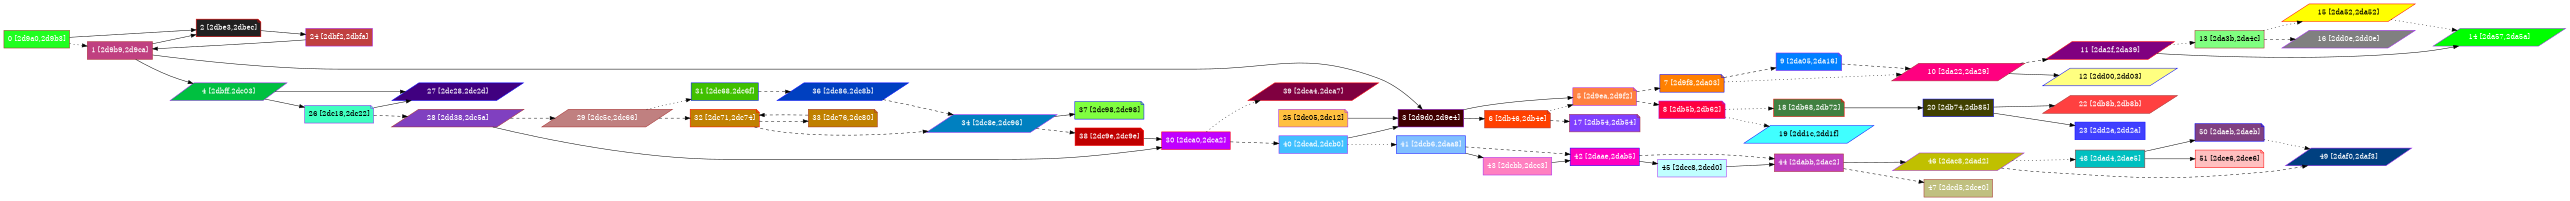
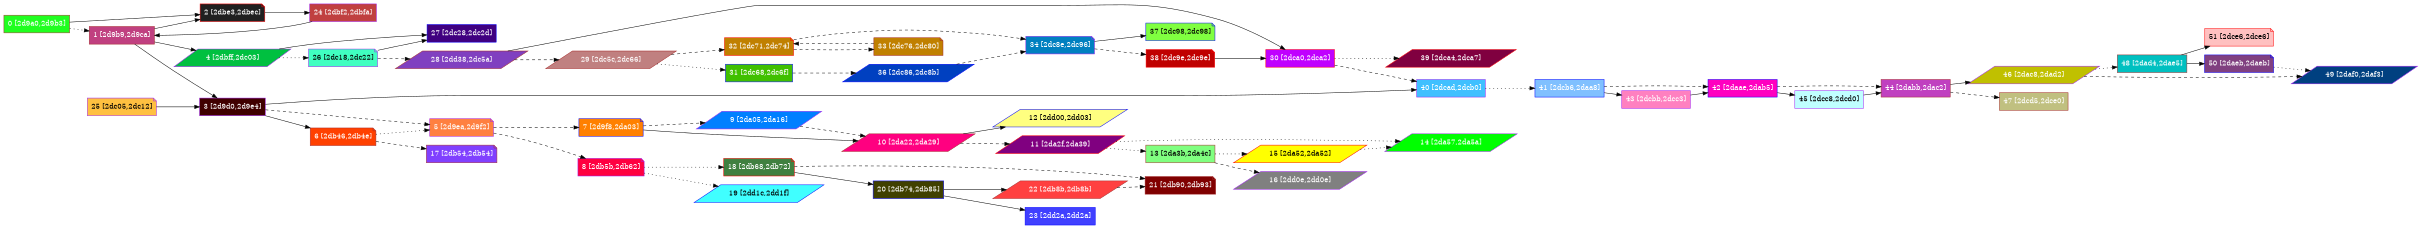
edge "11 [2da2f,2da39]" -> "14 [2da57,2da5a]": style solid -> dotted
node "9 [2da05,2da16]": shape note -> parallelogram
edge "7 [2d9f8,2da03]" -> "10 [2da22,2da29]": style dotted -> solid
node "27 [2dc28,2dc2d]": shape parallelogram -> box
edge "3 [2d9d0,2d9e4]" -> "5 [2d9ea,2d9f2]": style solid -> dashed
edge "4 [2dbff,2dc03]" -> "26 [2dc18,2dc22]": style solid -> dotted
node "34 [2dc8e,2dc96]": shape parallelogram -> note
edge "40 [2dcad,2dcb0]" -> "3 [2d9d0,2d9e4]": reversed
node "21 [2db90,2db93]": added
